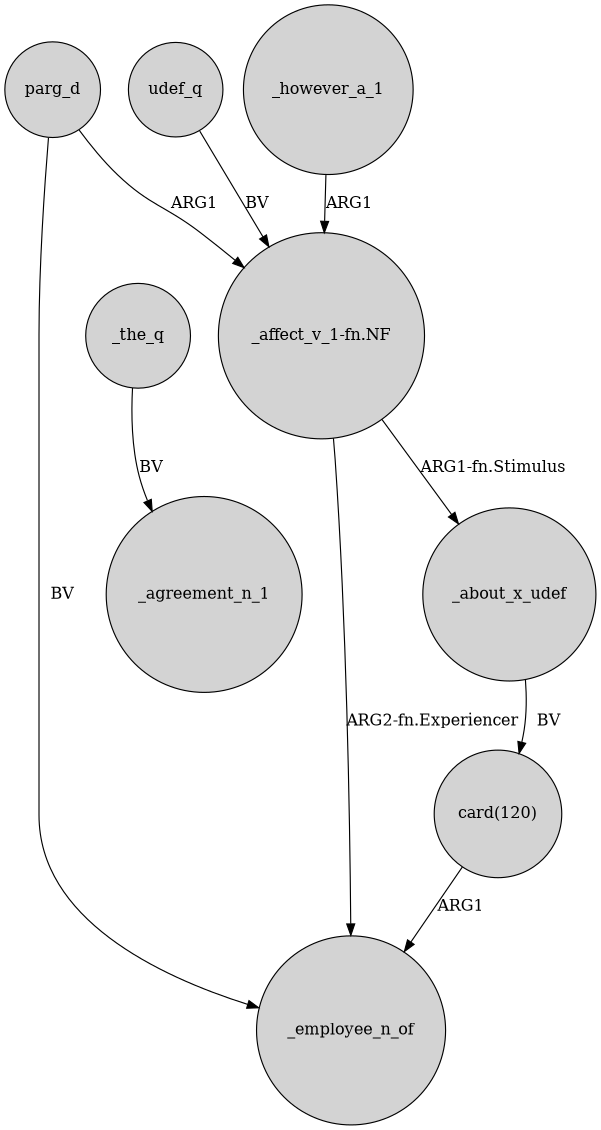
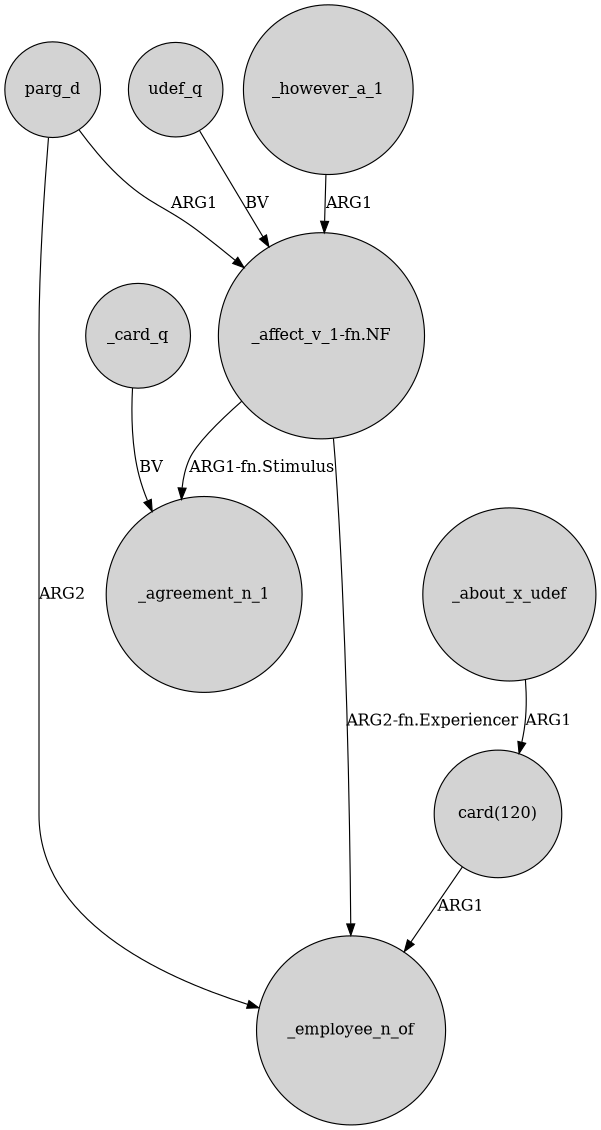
node "_the_q": label "_the_q" -> "_card_q"
edge "_affect_v_1-fn.NF" -> "_about_x_udef": now "_affect_v_1-fn.NF" -> "_agreement_n_1"
edge "parg_d" -> "_employee_n_of": label "BV" -> "ARG2"
edge "_about_x_udef" -> "card(120)": label "BV" -> "ARG1"
